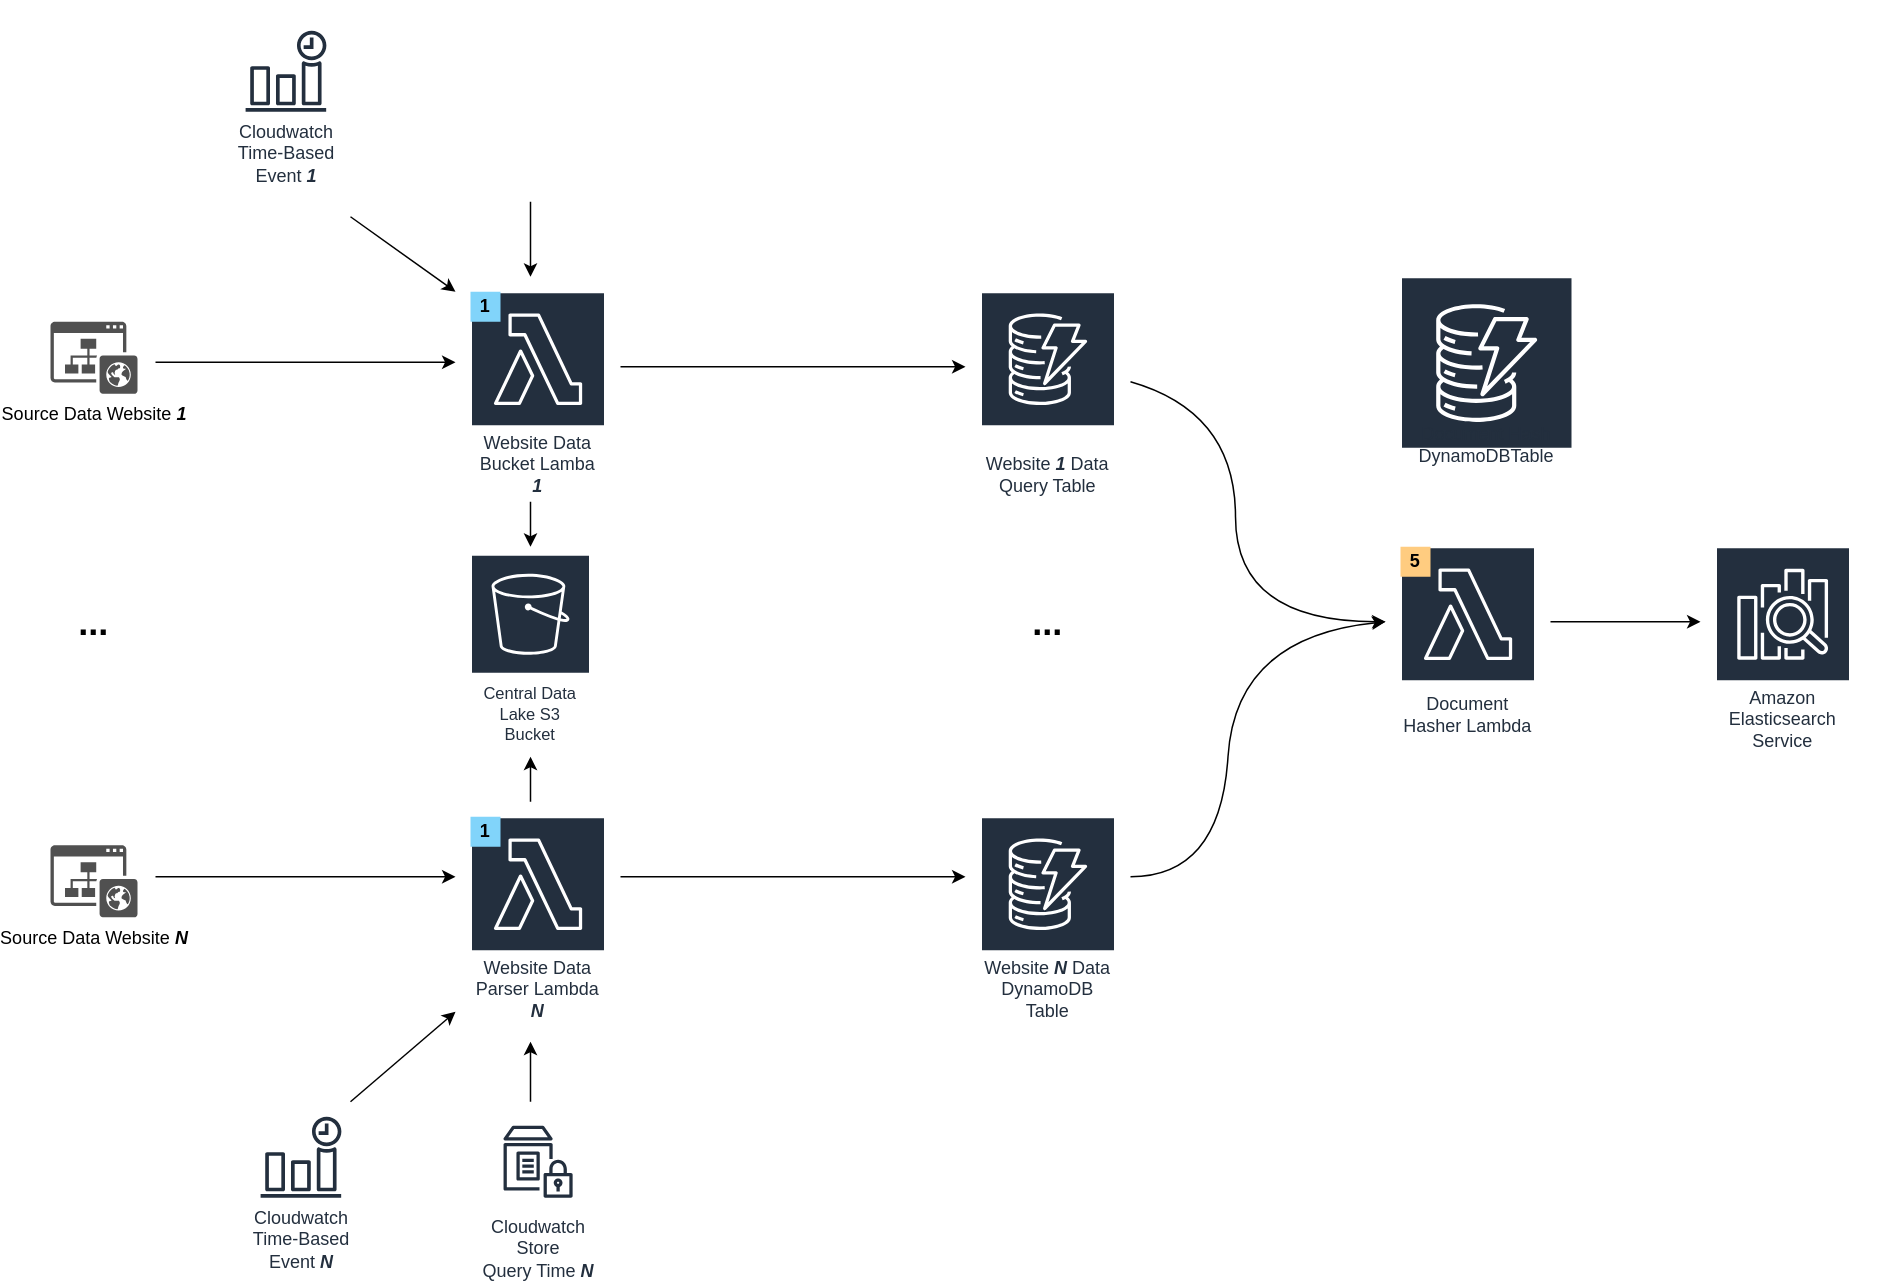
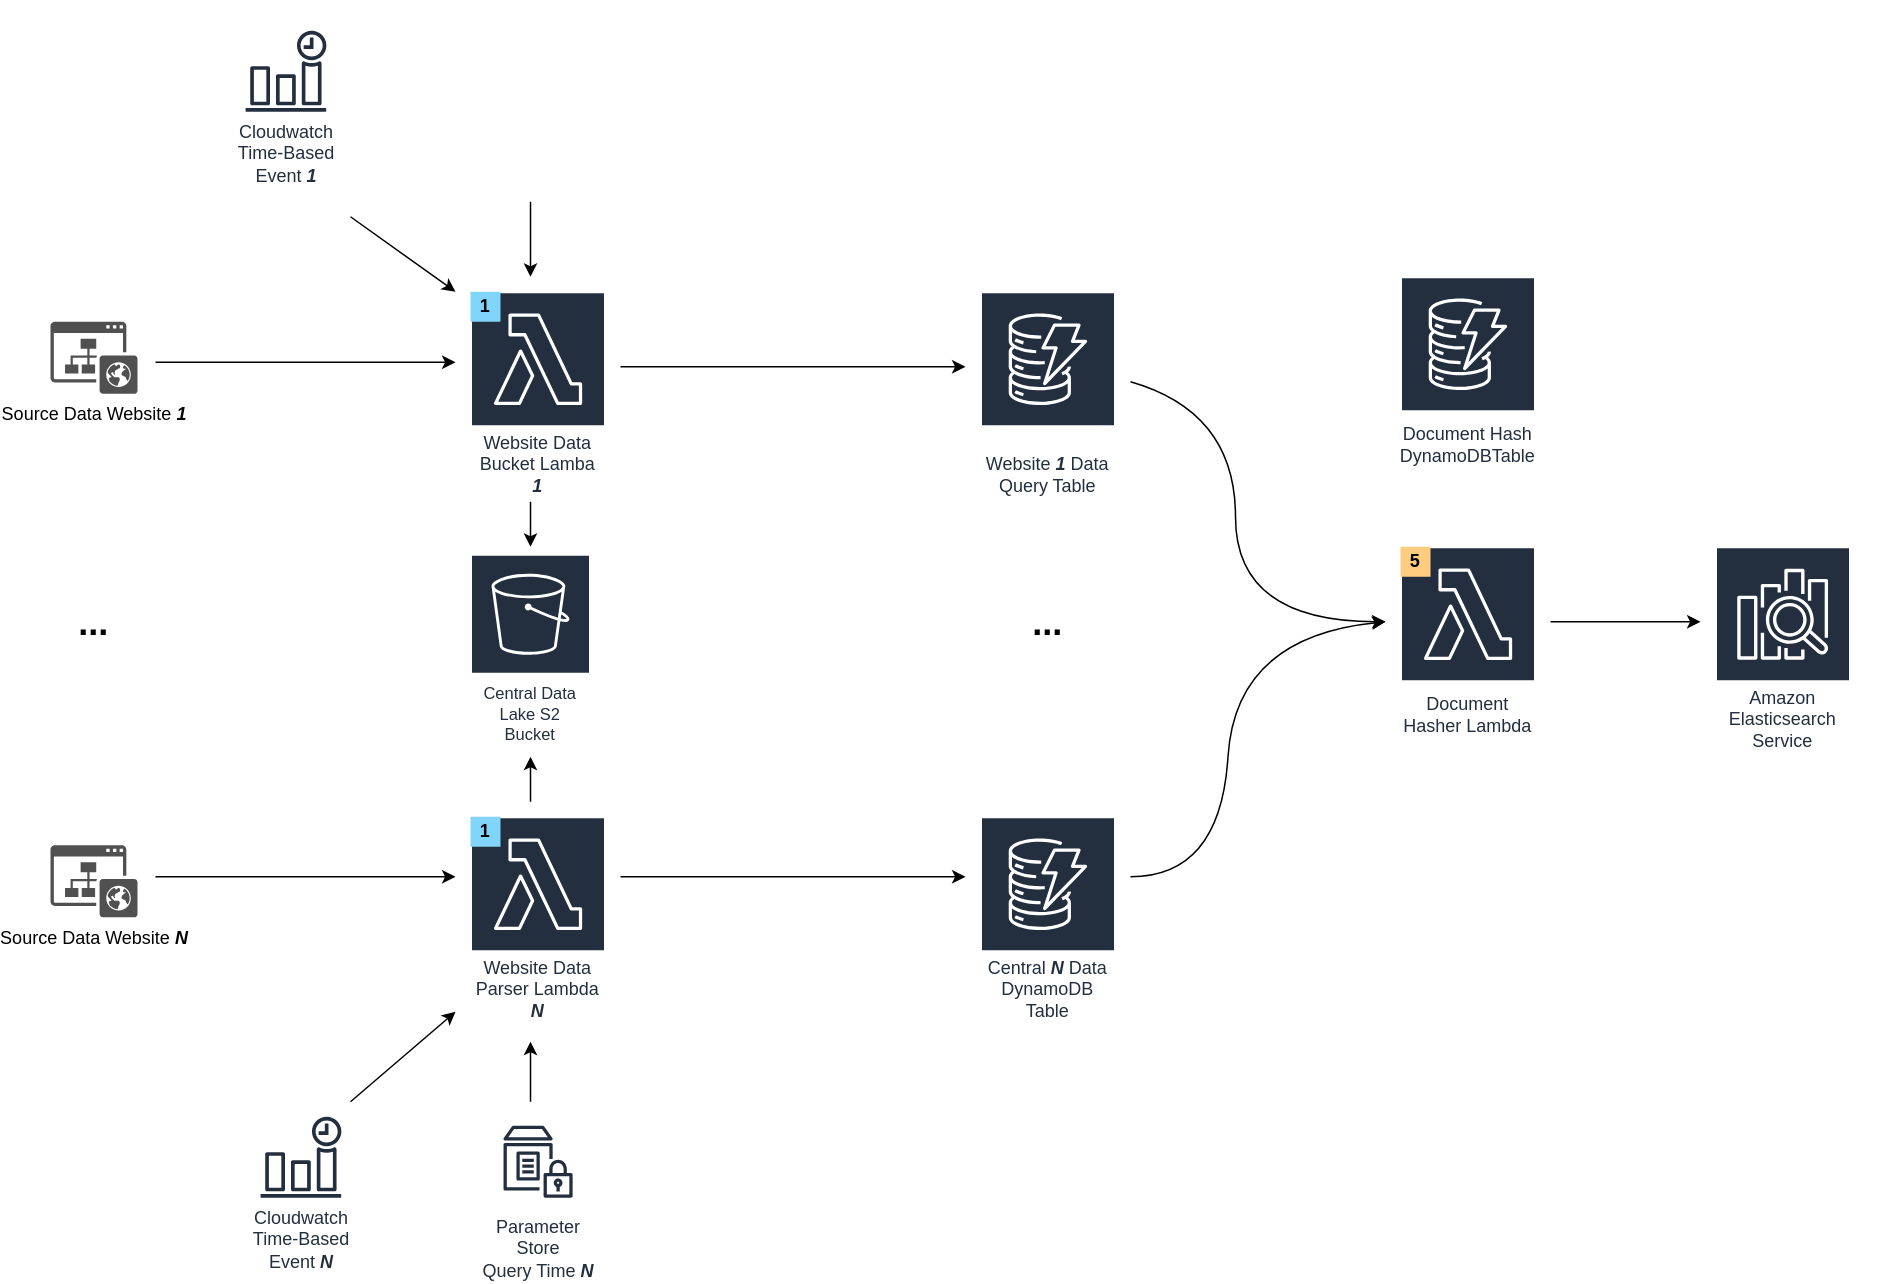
node "Document Hash DynamoDBTable": size 173x195 -> 135x195
node "Central Data Lake S3 Bucket": label "Central Data Lake S3 Bucket" -> "Central Data Lake S2 Bucket"
node "Website N Data DynamoDB Table": label "Website N Data DynamoDB Table" -> "Central N Data DynamoDB Table"
node "Cloudwatch Store Query Time N": label "Cloudwatch Store Query Time N" -> "Parameter Store Query Time N"
